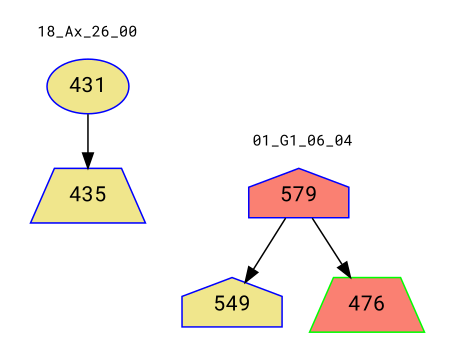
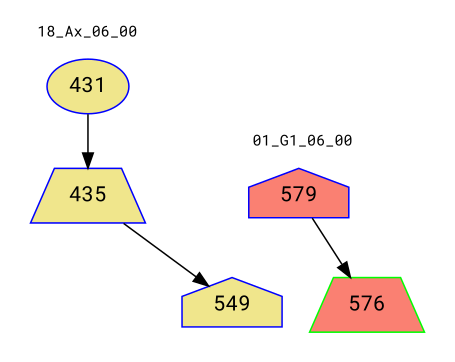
cluster "18_Ax_26_00": label "18_Ax_26_00" -> "18_Ax_06_00"
cluster "01_G1_06_04": label "01_G1_06_04" -> "01_G1_06_00"
edge "579" -> "549": now "435" -> "549"
node "476": label "476" -> "576"
